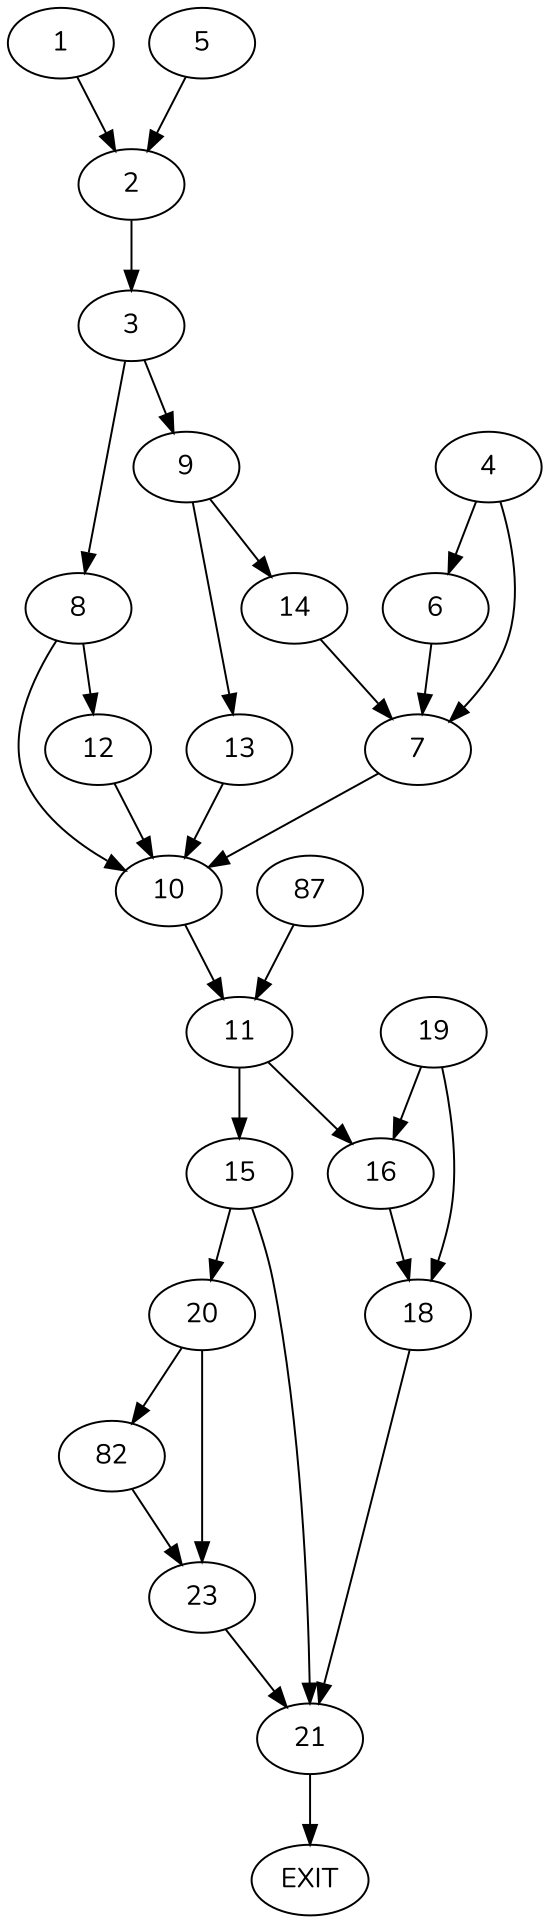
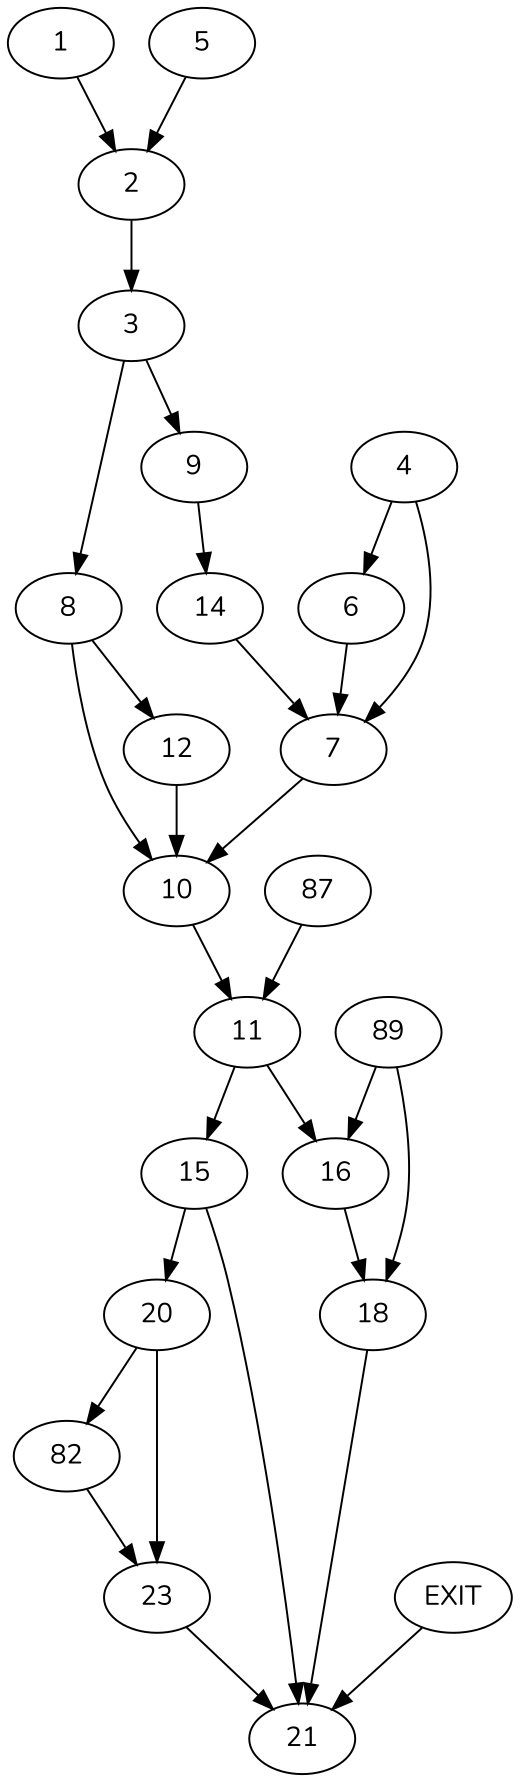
node "13": removed
node "19": label "19" -> "89"
edge "21" -> "EXIT": reversed
